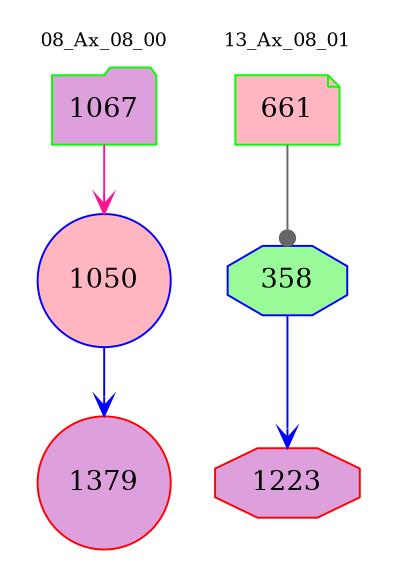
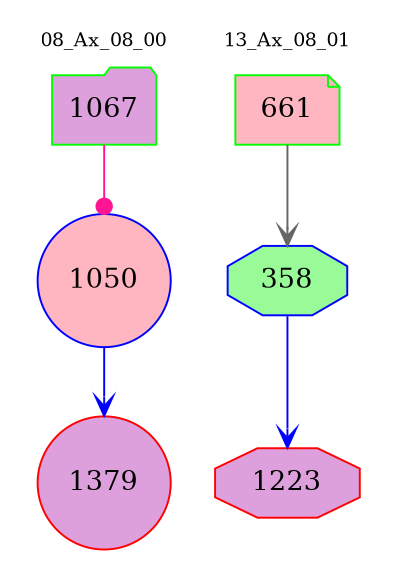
edge "1067" -> "1050": arrowhead vee -> dot
edge "661" -> "358": arrowhead dot -> vee
